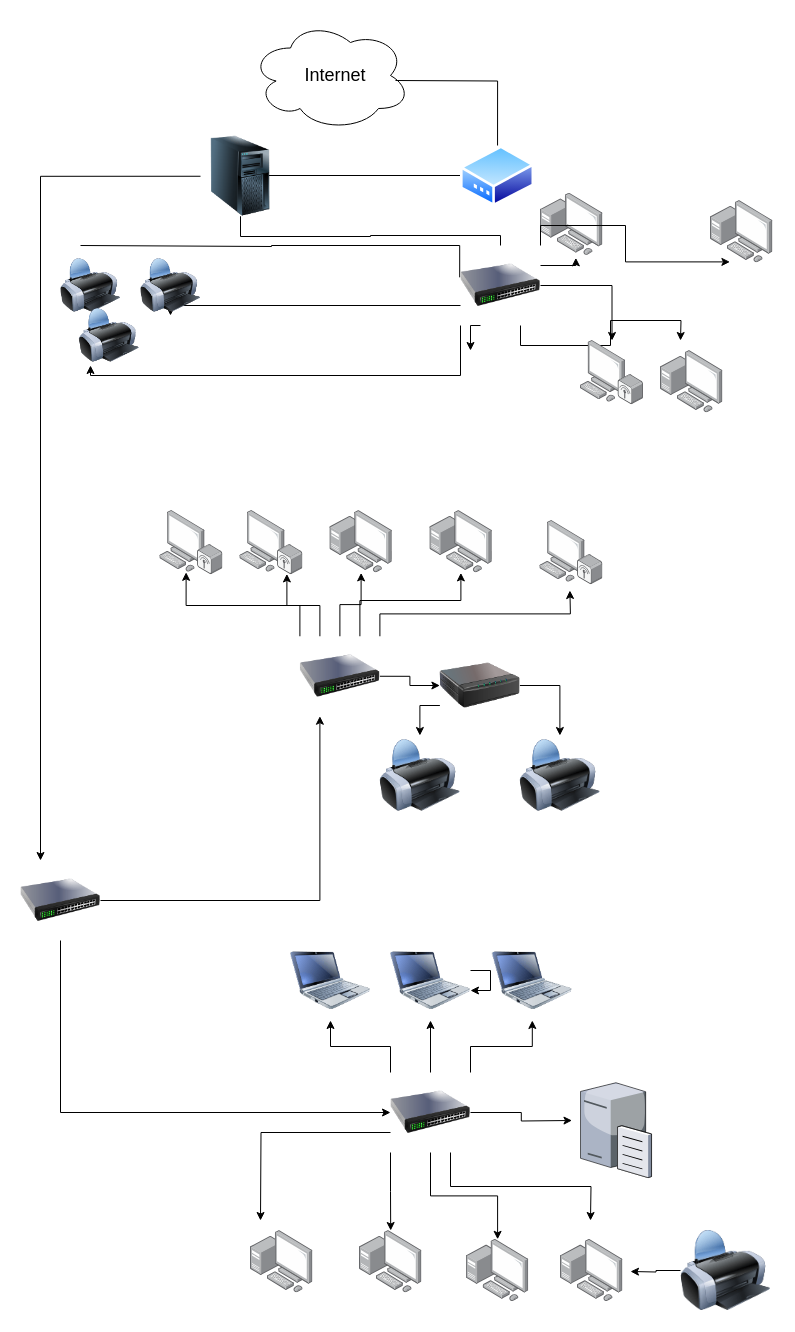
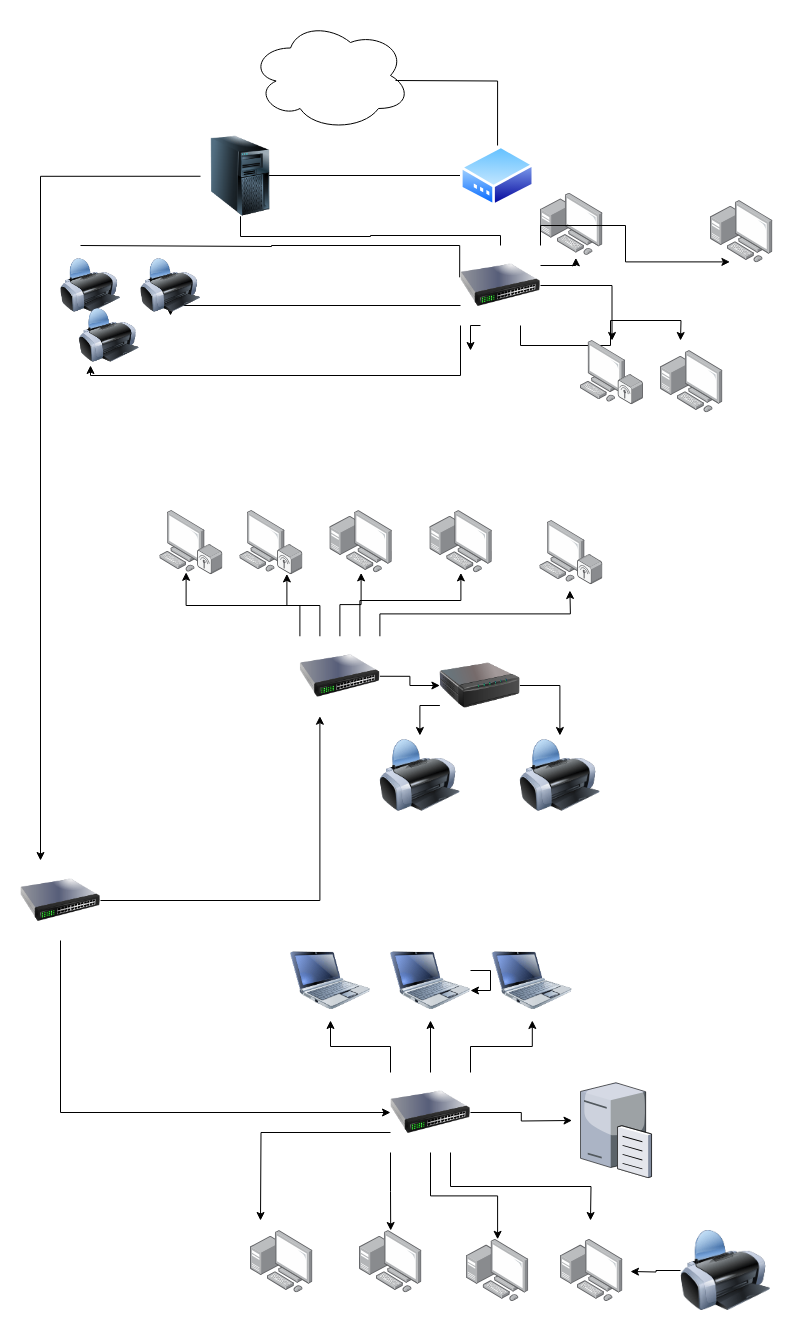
node "Internet": removed
